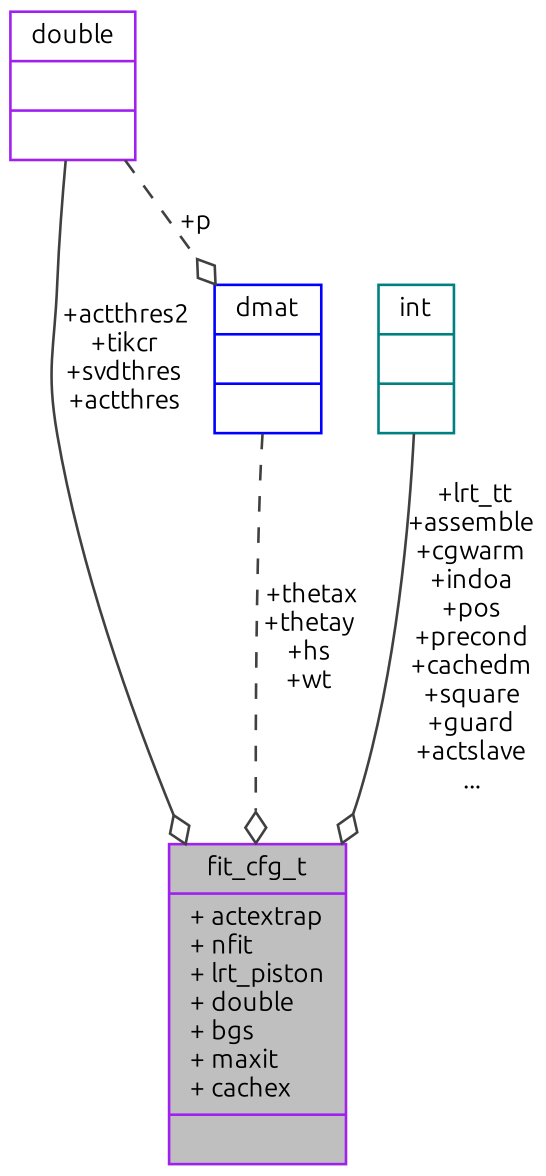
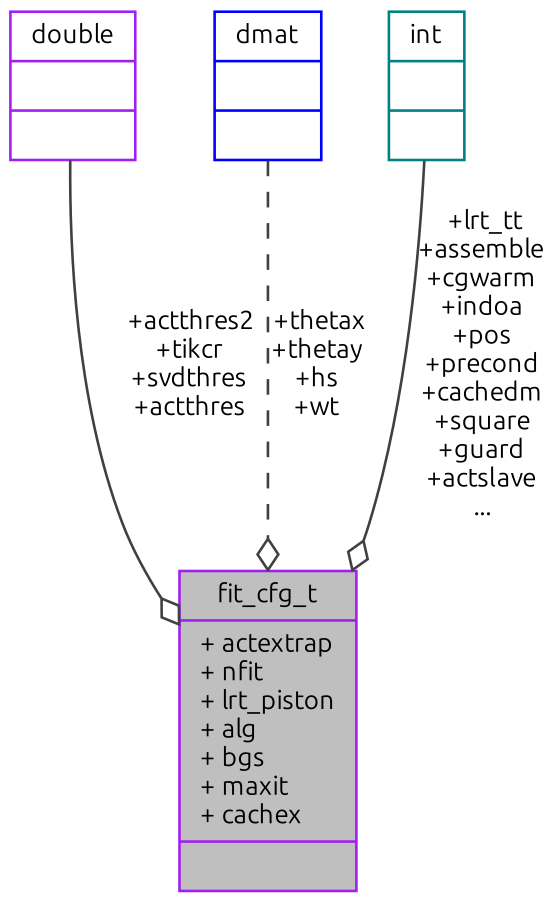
edge "double" -> "dmat": removed, label "+p"
node "fit_cfg_t": text "+ double" -> "+ alg"
